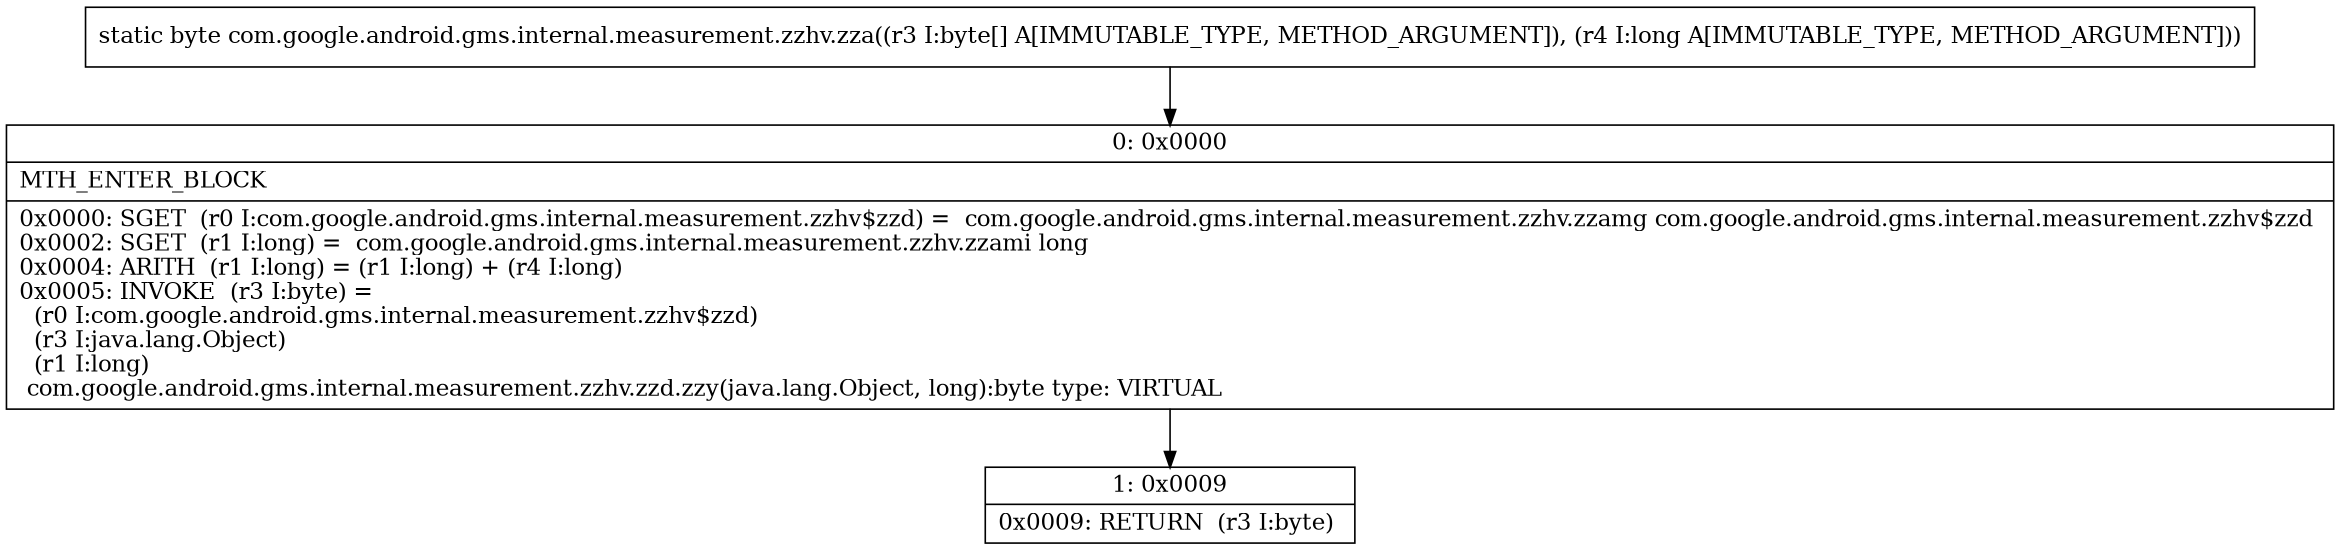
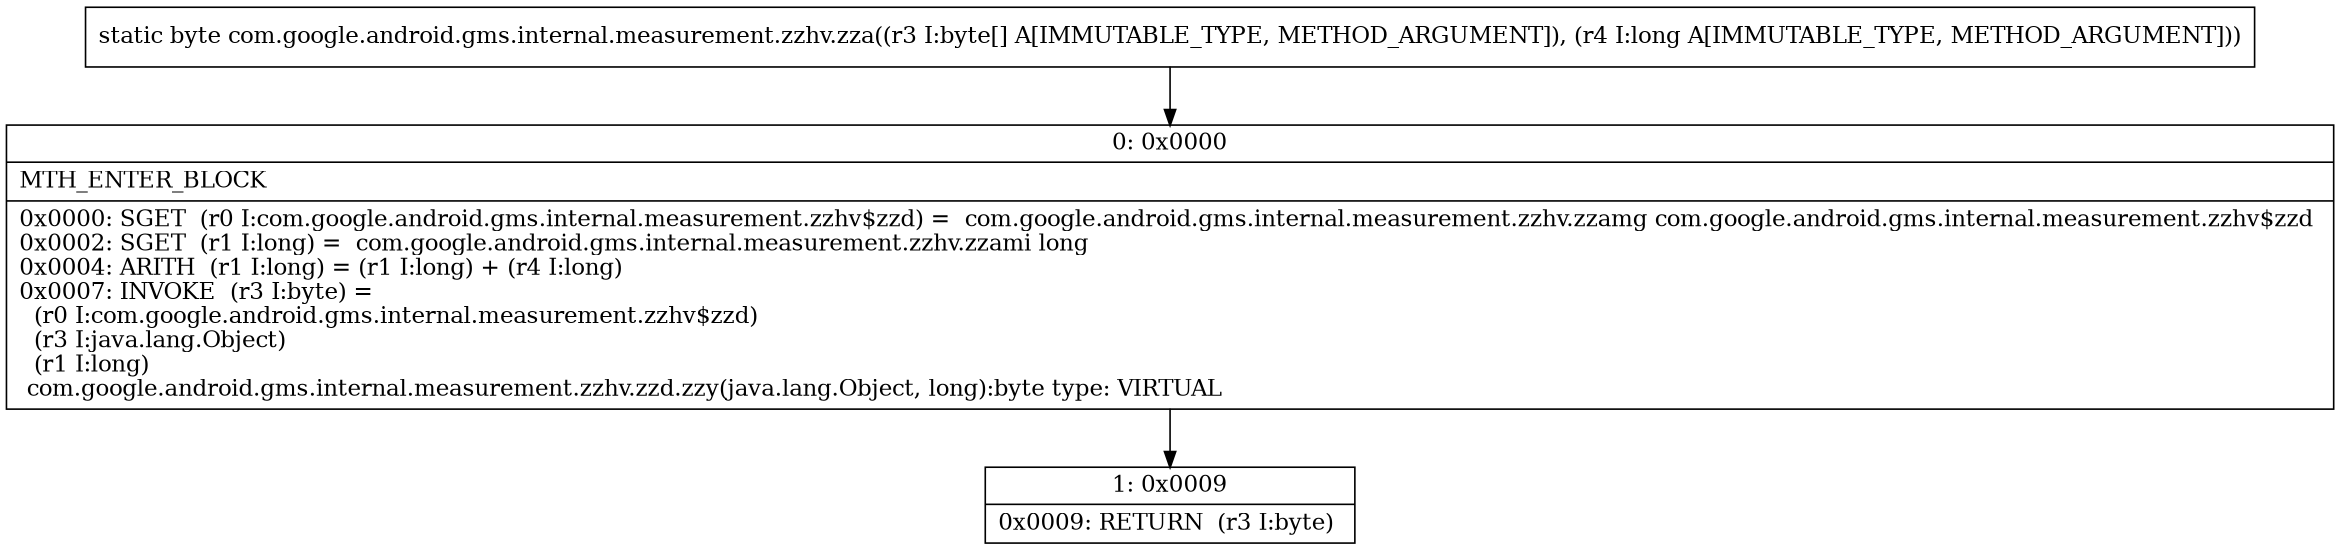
node "0: 0x0000": text "0x0005: INVOKE  (r3 I:byte) =" -> "0x0007: INVOKE  (r3 I:byte) ="
